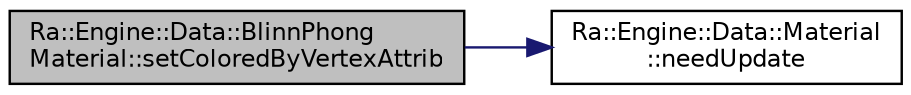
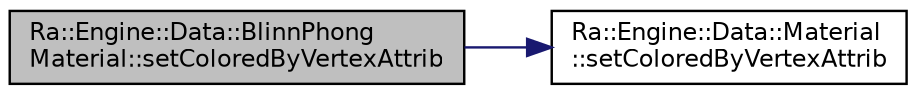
node "Ra::Engine::Data::Material ::needUpdate": label "Ra::Engine::Data::Material ::needUpdate" -> "Ra::Engine::Data::Material ::setColoredByVertexAttrib"
